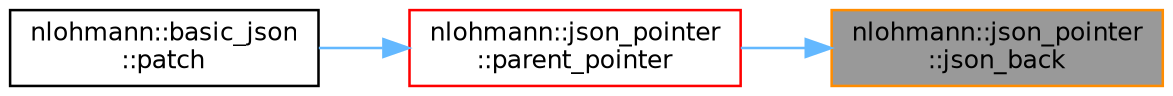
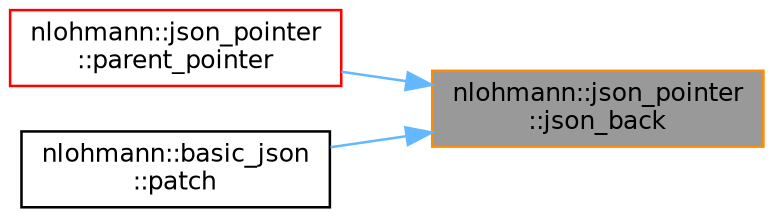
edge "nlohmann::basic_json ::patch" -> "nlohmann::json_pointer ::parent_pointer": now "nlohmann::basic_json ::patch" -> "nlohmann::json_pointer ::json_back"
